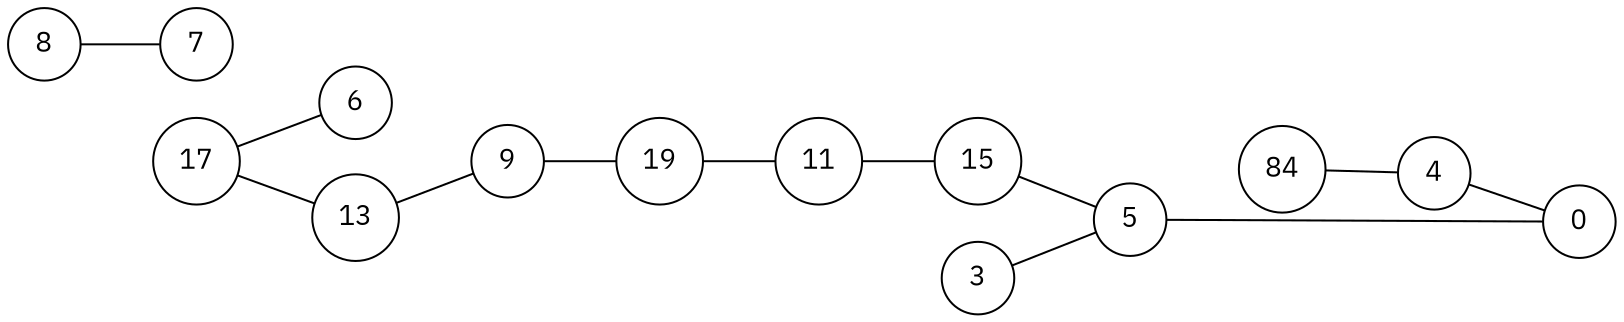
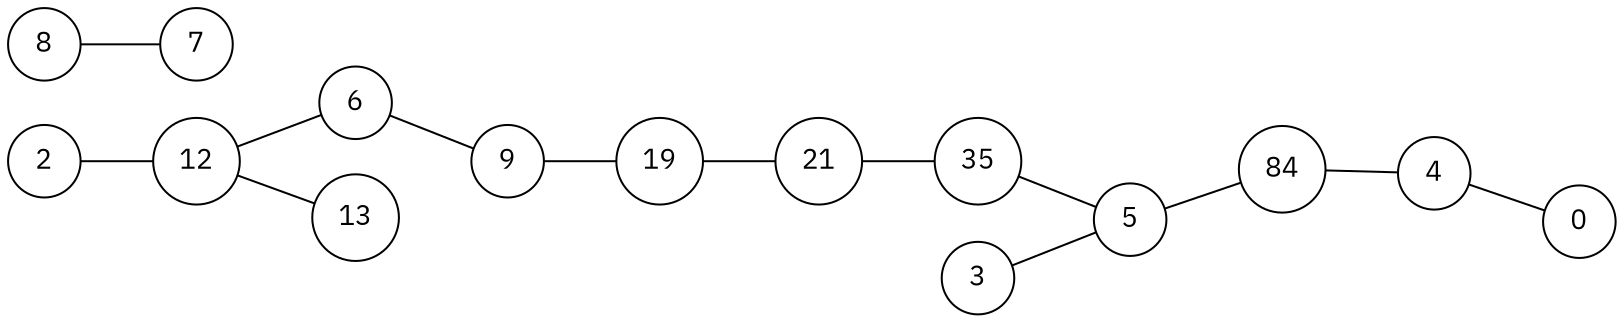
node "2": added
node "17": label "17" -> "12"
node "11": label "11" -> "21"
node "15": label "15" -> "35"
edge "9" -- "13": now "9" -- "6"
edge "5" -- "0": now "5" -- "84"
